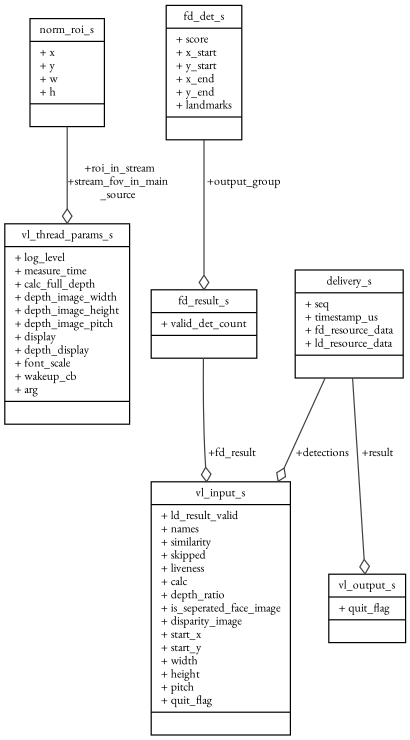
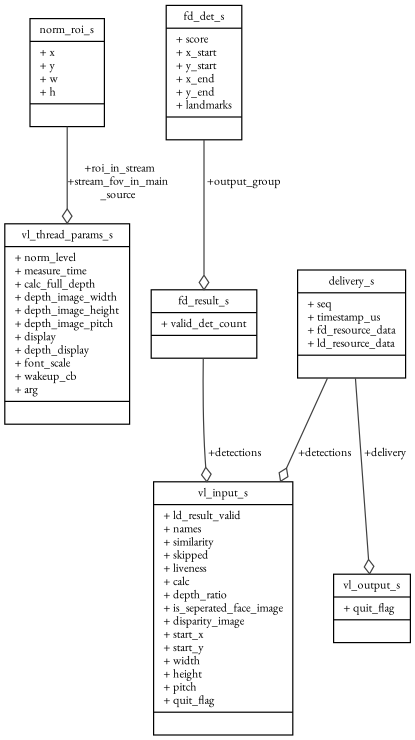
node "vl_thread_params_s": text "+ log_level" -> "+ norm_level"
edge "fd_result_s" -> "vl_input_s": label " +fd_result" -> " +detections"
edge "delivery_s" -> "vl_output_s": label " +result" -> " +delivery"
